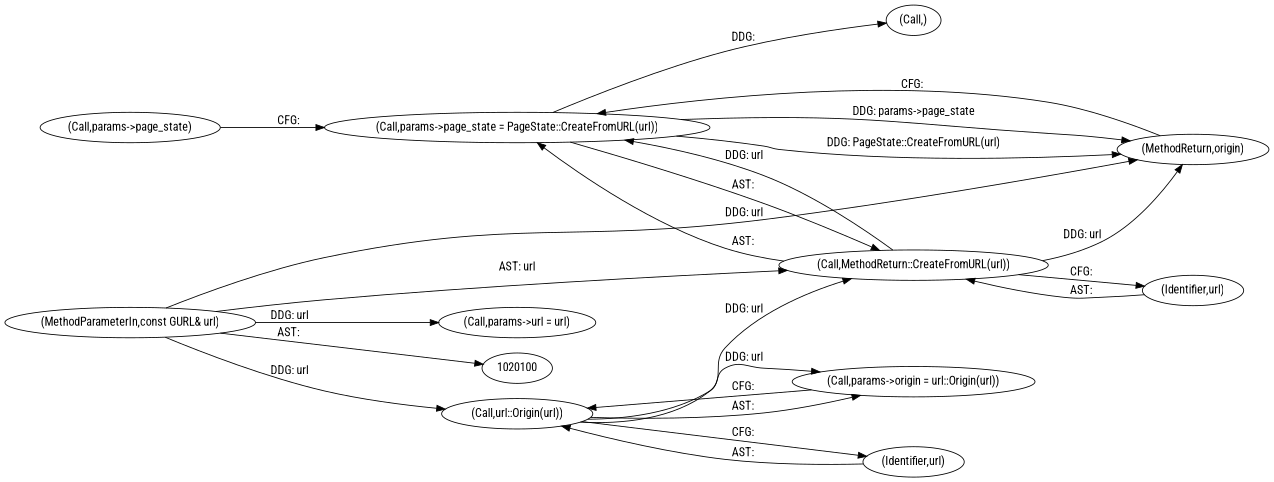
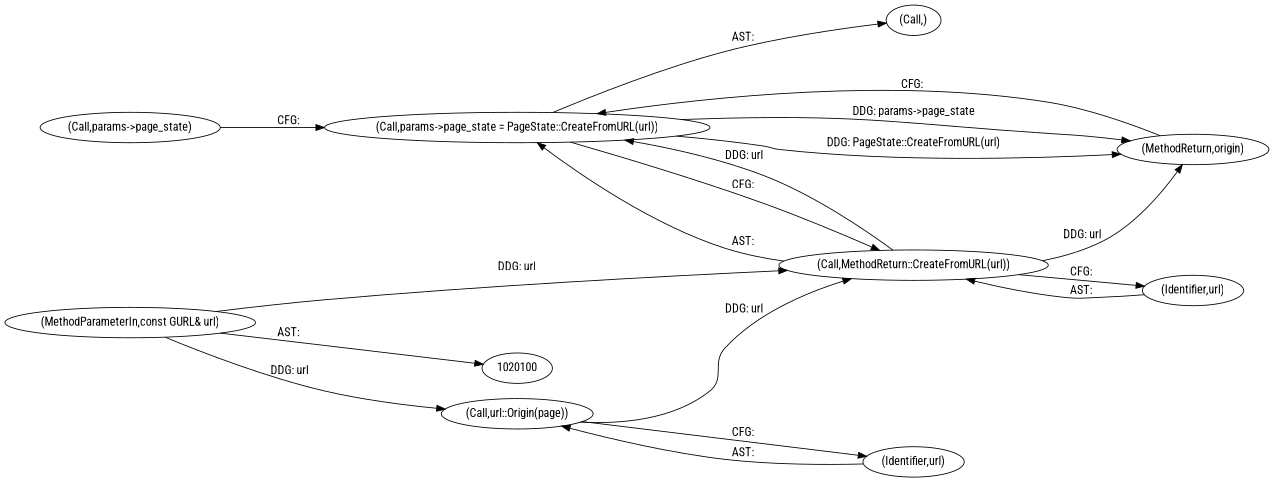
edge "(Call,params->page_state = PageState::CreateFromURL(url))" -> "(Call,)": label "DDG: " -> "AST: "
edge "(Call,params->page_state = PageState::CreateFromURL(url))" -> "(Call,MethodReturn::CreateFromURL(url))": label "AST: " -> "CFG: "
edge "(MethodParameterIn,const GURL& url)" -> "(MethodReturn,origin)": removed, label "DDG: url"
edge "(MethodParameterIn,const GURL& url)" -> "(Call,MethodReturn::CreateFromURL(url))": label "AST: url" -> "DDG: url"
node "(Call,params->url = url)": removed
node "(Call,params->origin = url::Origin(url))": removed
node "(Call,url::Origin(url))": label "(Call,url::Origin(url))" -> "(Call,url::Origin(page))"
